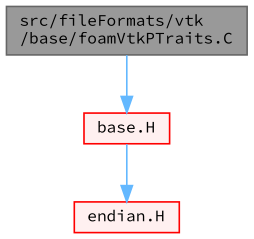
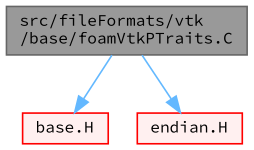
edge "base.H" -> "endian.H": now "src/fileFormats/vtk /base/foamVtkPTraits.C" -> "endian.H"
